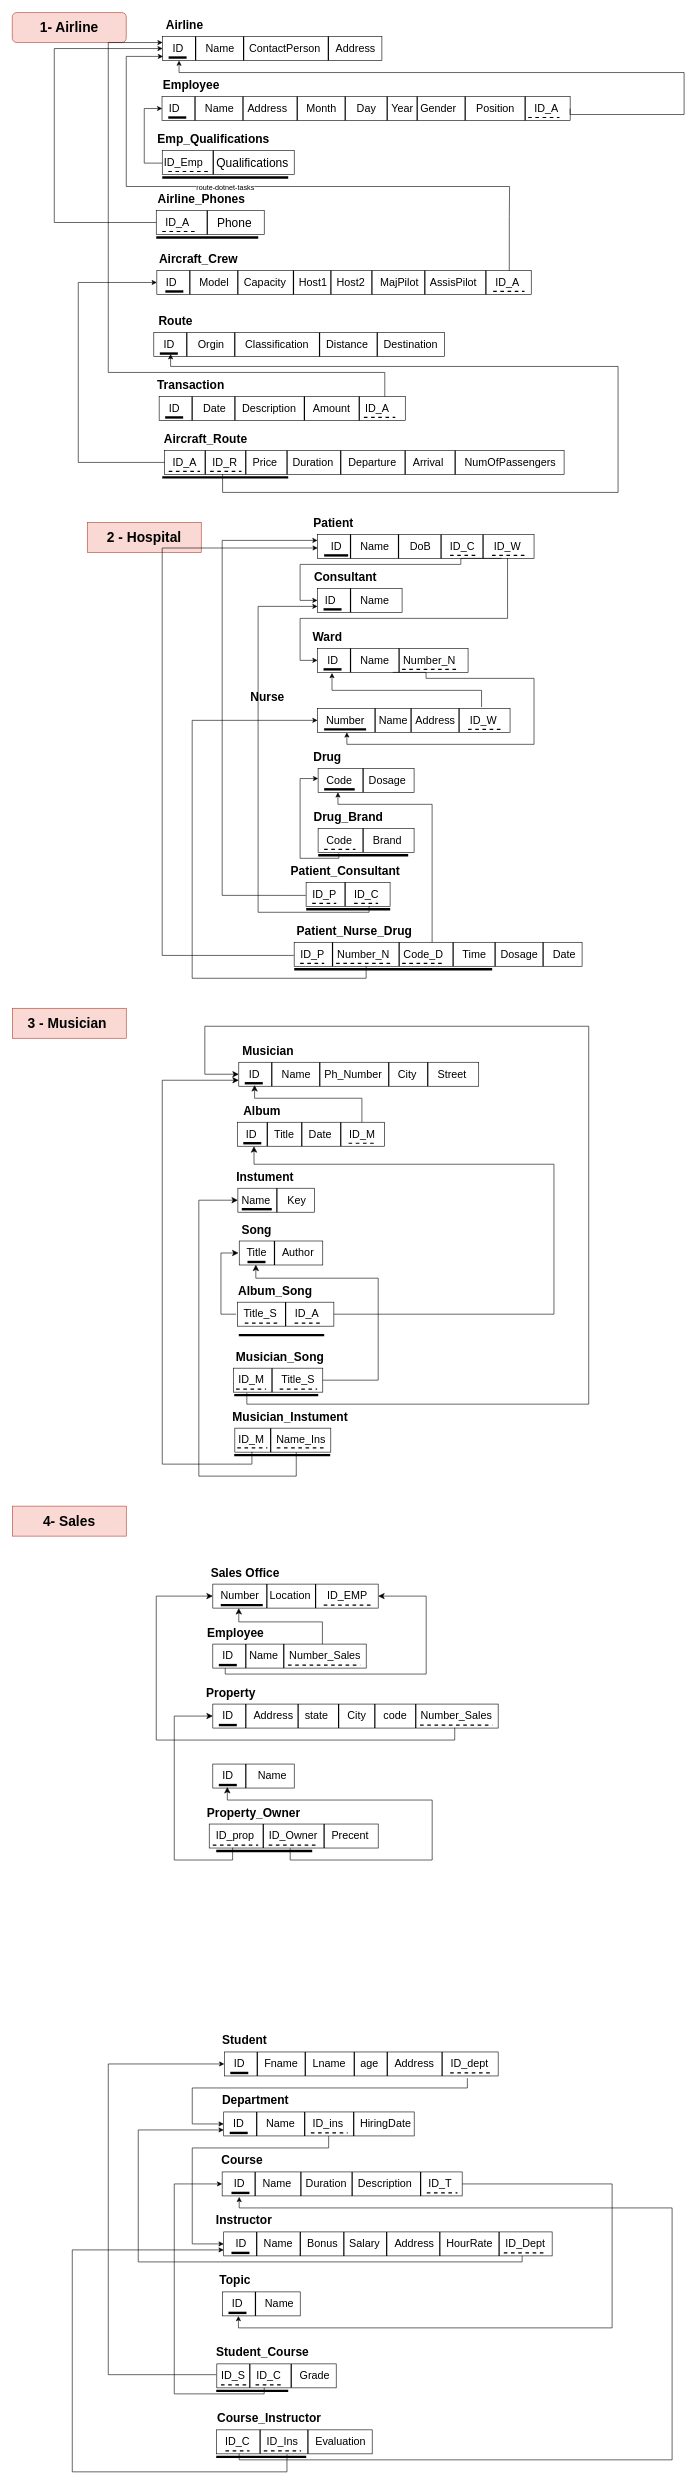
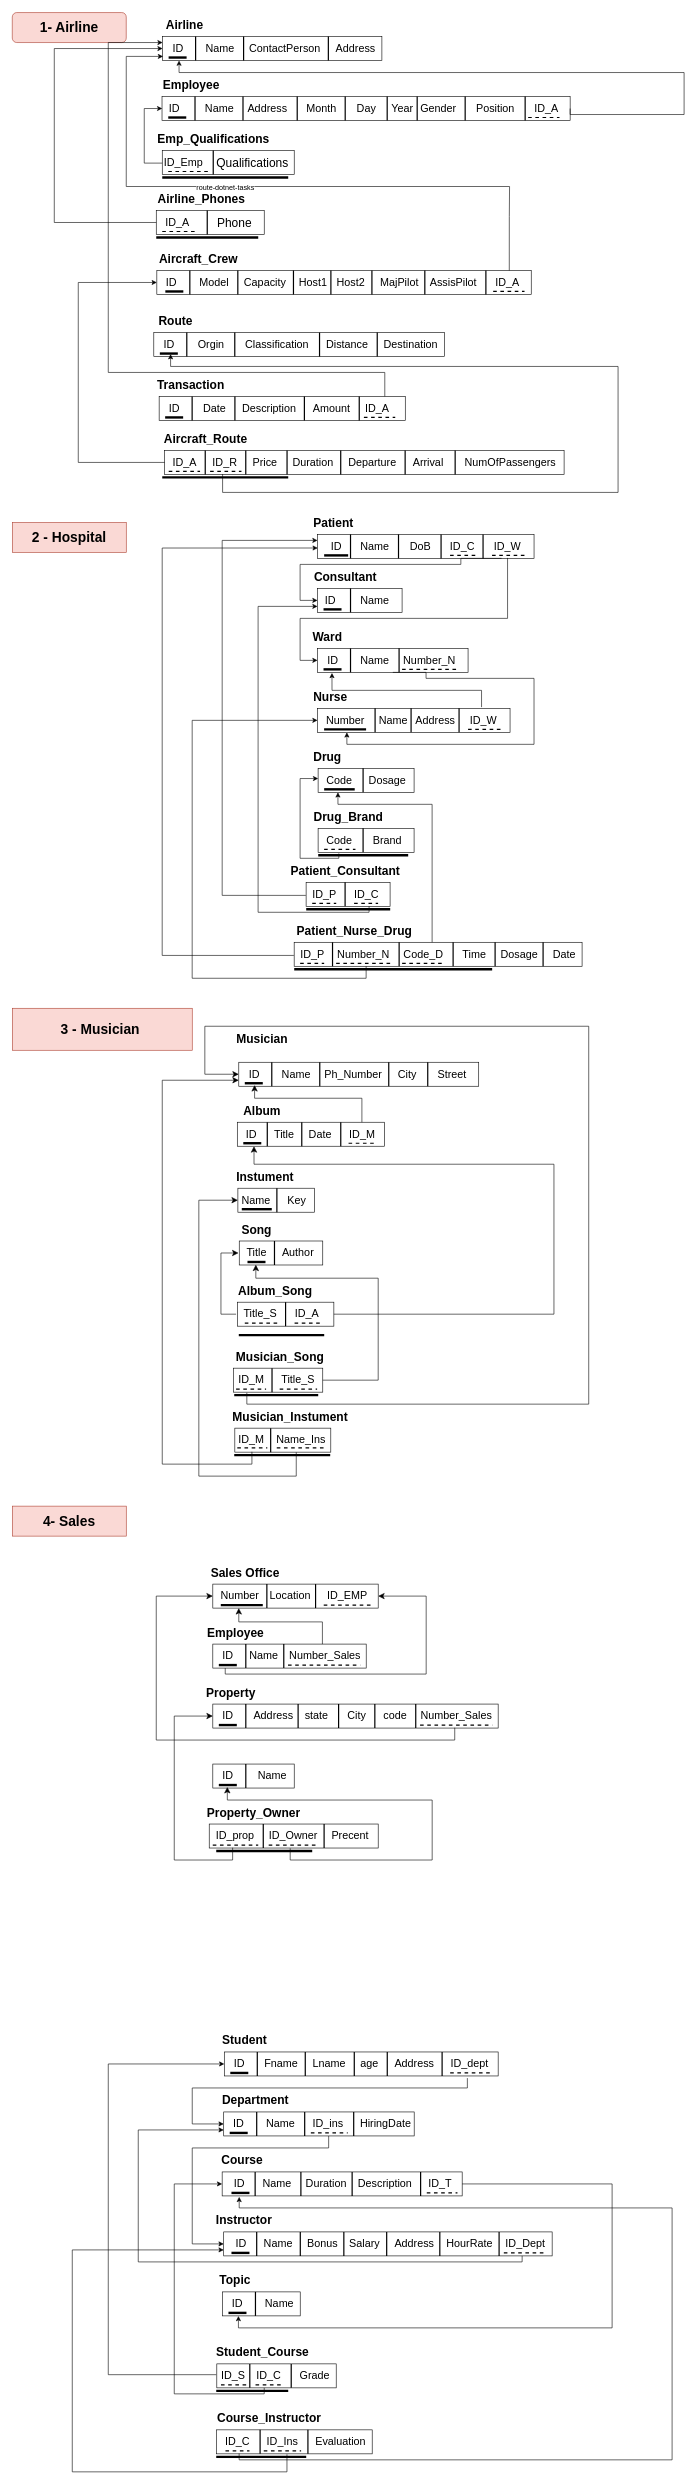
node "2 - Hospital": moved (144, 537) -> (69, 537)
node "Nurse": moved (267, 696) -> (330, 696)
node "3 - Musician": size 114x30 -> 180x42
node "Musician": moved (268, 1050) -> (262, 1038)
